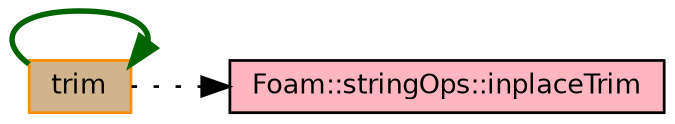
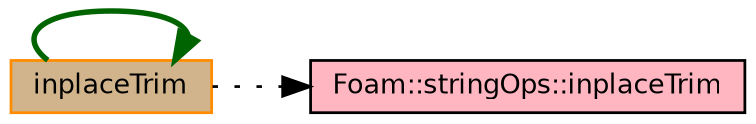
node "trim": label "trim" -> "inplaceTrim"
